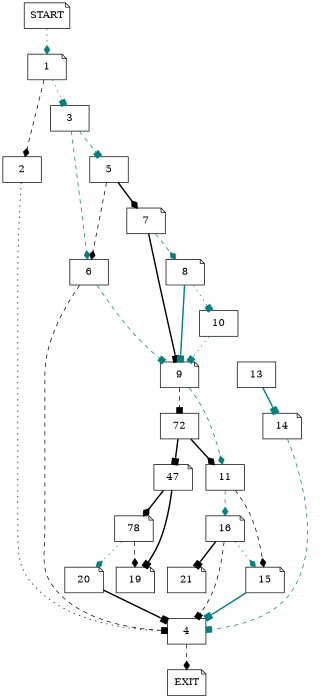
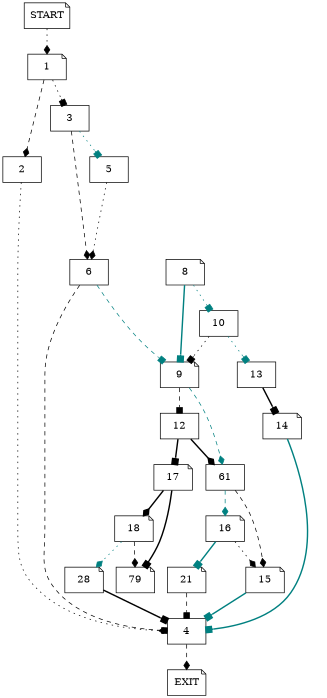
edge "START" -> "1": color teal -> black
edge "1" -> "3": color teal -> black
edge "3" -> "5": style dashed -> dotted
edge "3" -> "6": color teal -> black
edge "5" -> "6": style dashed -> dotted
node "7": removed
edge "10" -> "9": color teal -> black
edge "10" -> "13": added
edge "13" -> "14": color teal -> black
node "72": label "72" -> "12"
edge "2" -> "4": arrowhead box -> diamond
node "47": label "47" -> "17"
node "11": label "11" -> "61"
node "78": label "78" -> "18"
edge "16" -> "15": color teal -> black
edge "16" -> "21": color black -> teal
edge "14" -> "4": style dashed -> bold
edge "16" -> "4": now "21" -> "4"
node "20": label "20" -> "28"
node "19": label "19" -> "79"
